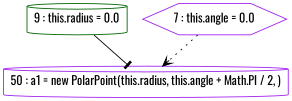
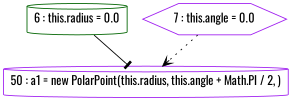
node "9 : this.radius = 0.0": label "9 : this.radius = 0.0" -> "6 : this.radius = 0.0"
